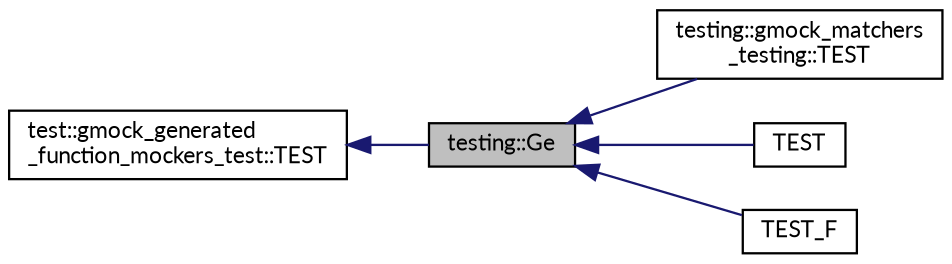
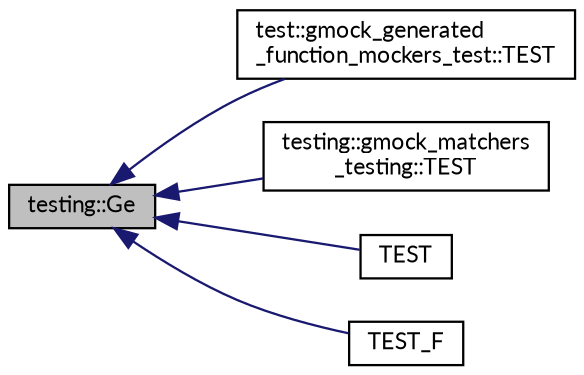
edge "testing::Ge" -> "test::gmock_generated _function_mockers_test::TEST": reversed
